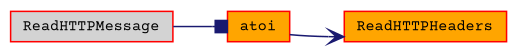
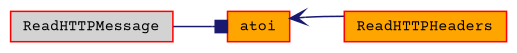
edge "atoi" -> "ReadHTTPHeaders": reversed
